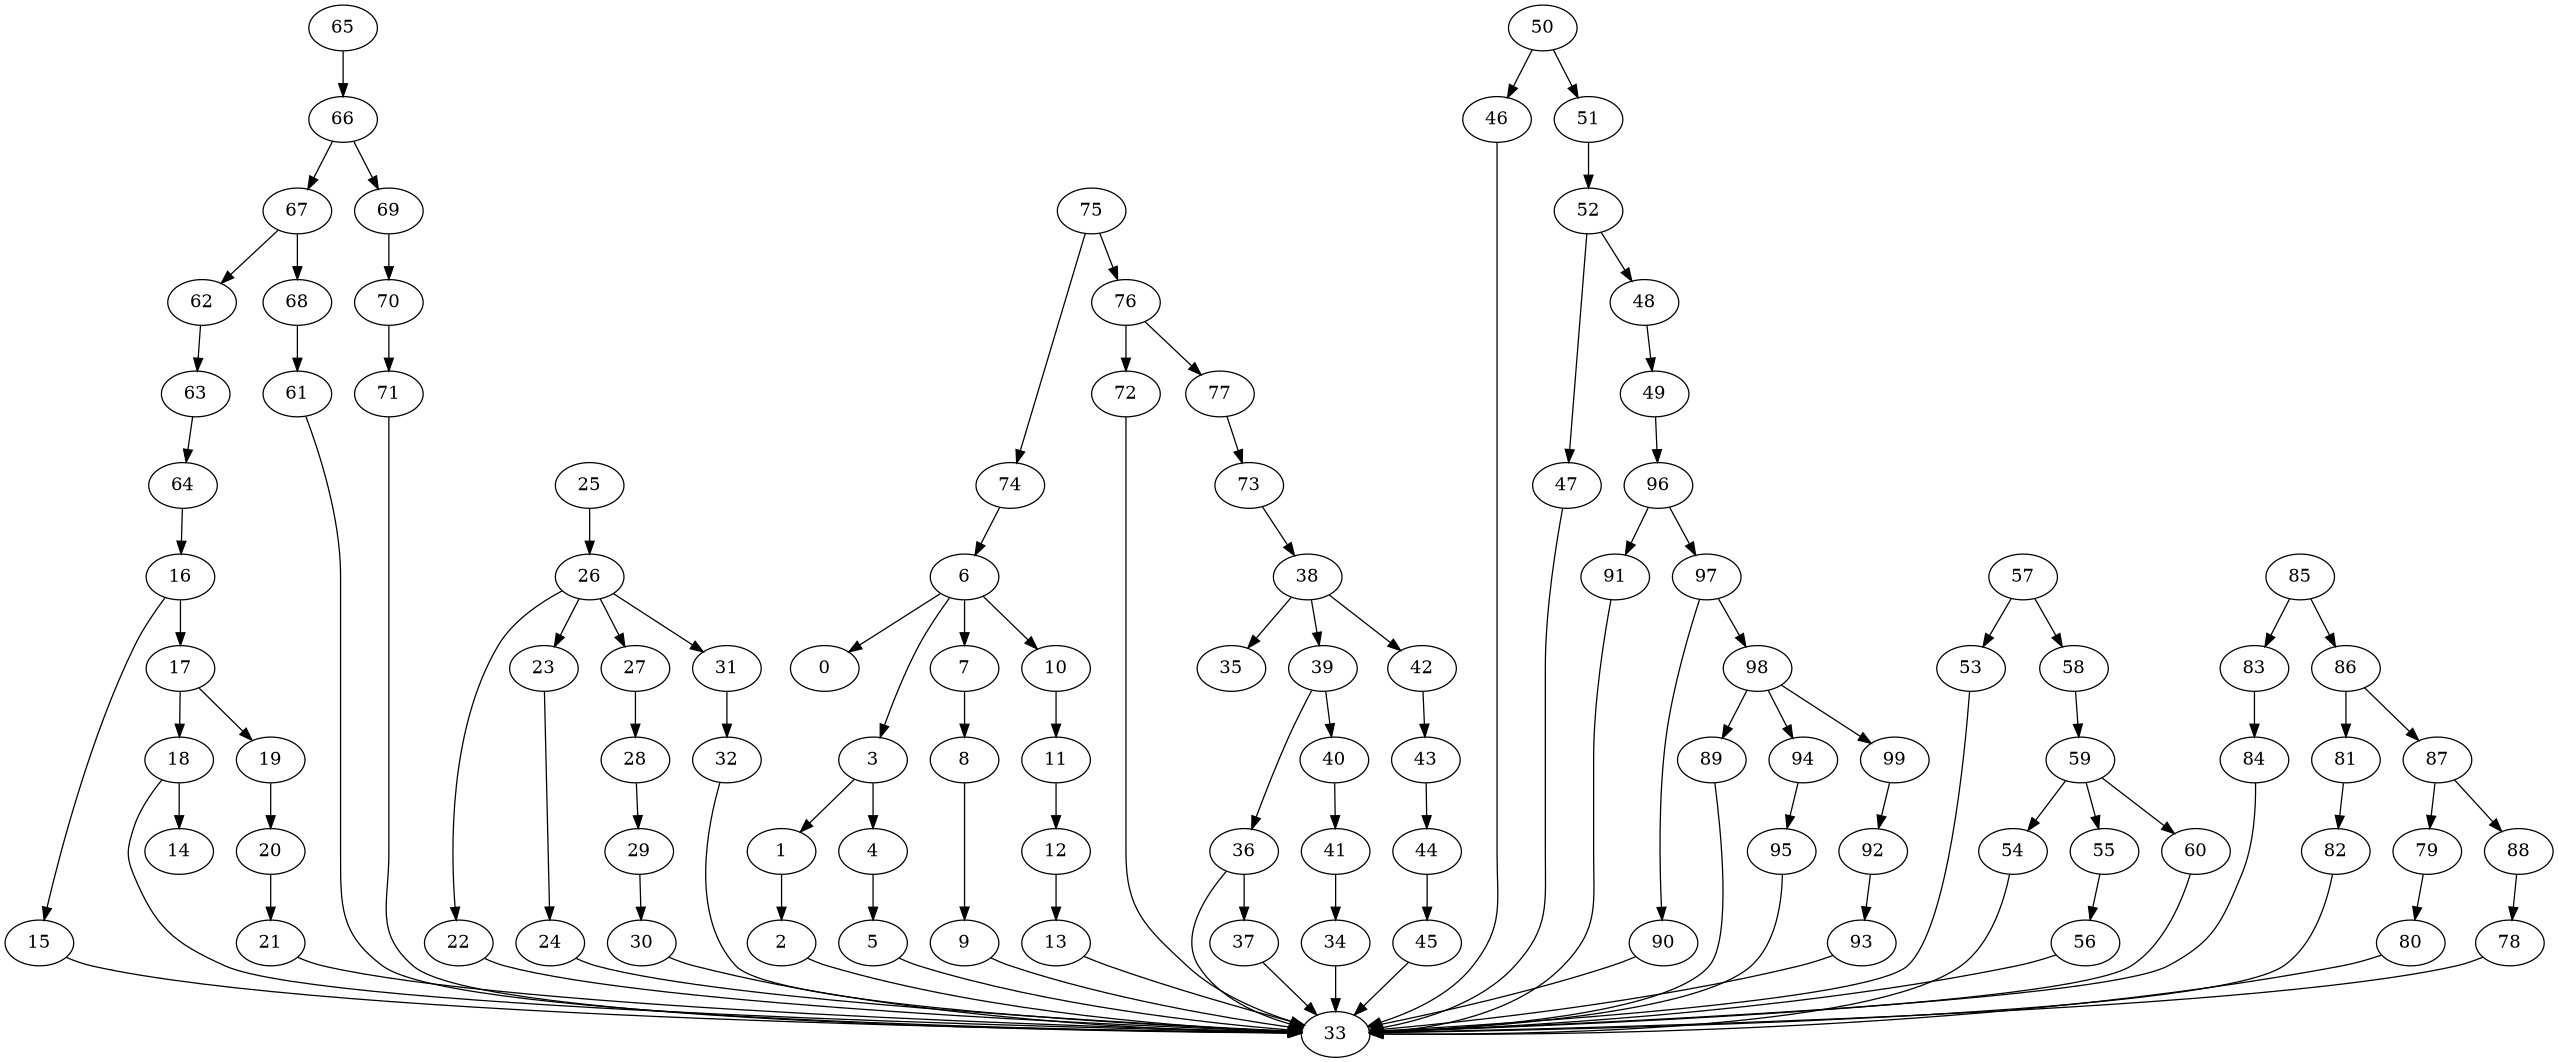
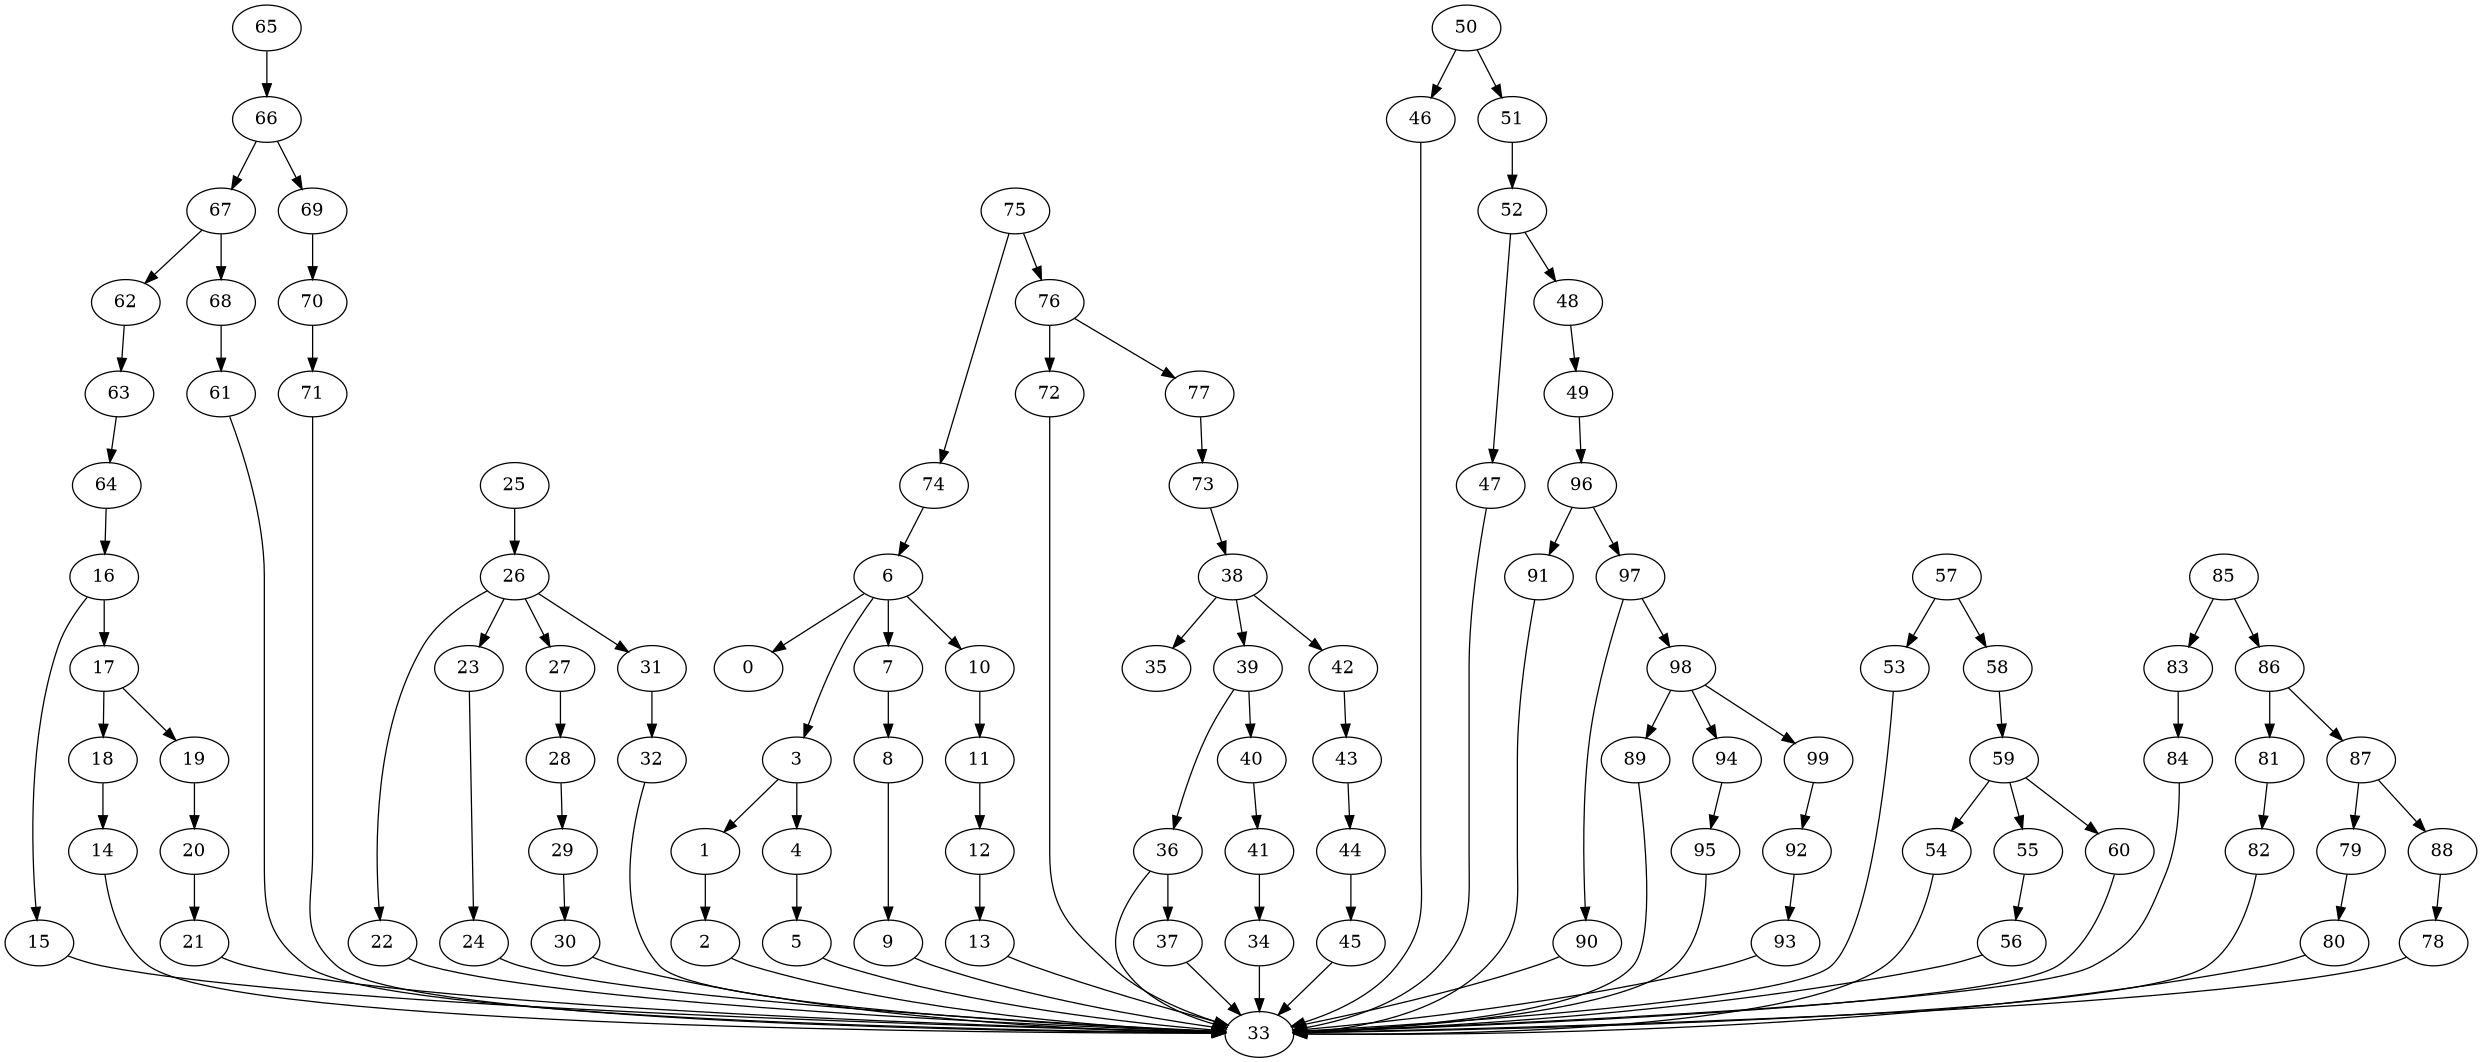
edge "18" -> "33": now "14" -> "33"
